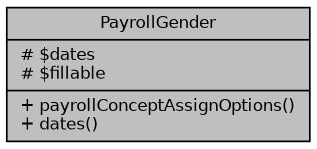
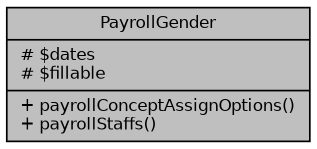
node "PayrollGender": text "+ dates()" -> "+ payrollStaffs()"
